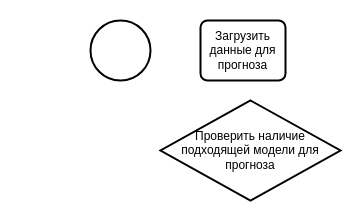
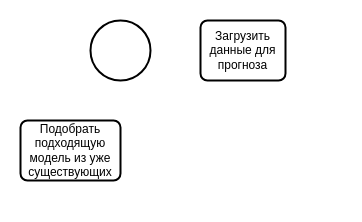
node "Подобрать подходящую модель из уже существующих": added
node "Проверить наличие подходящей модели для прогноза": removed
